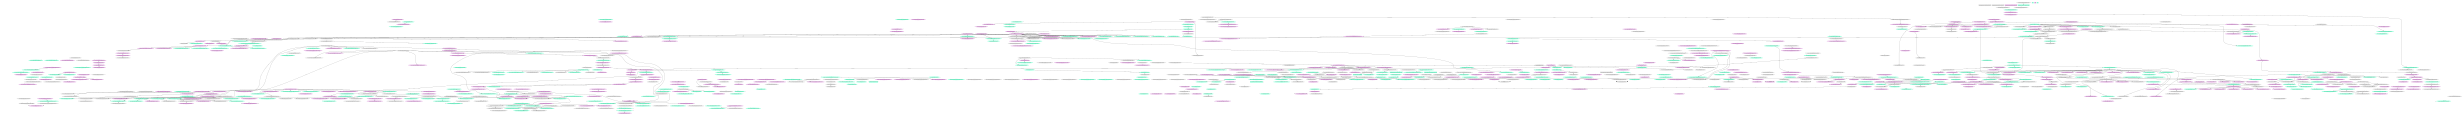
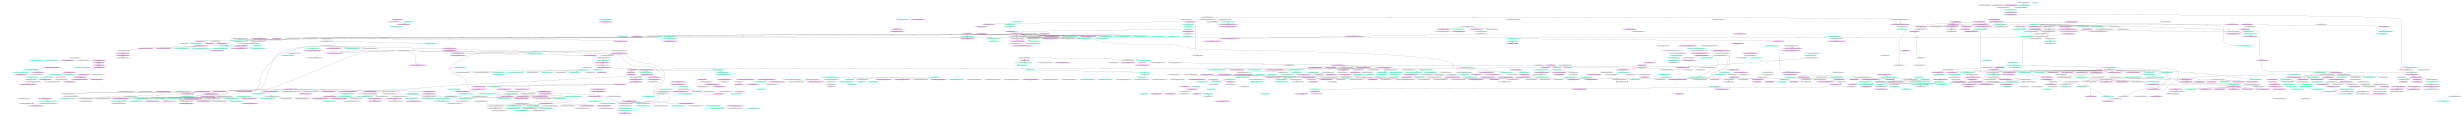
node "com.google.javascript.jscomp.parsing.IRFactory#80": fillcolor plum -> aquamarine
node "com.google.common.collect.ImmutableEntry#40": fillcolor plum -> aquamarine
